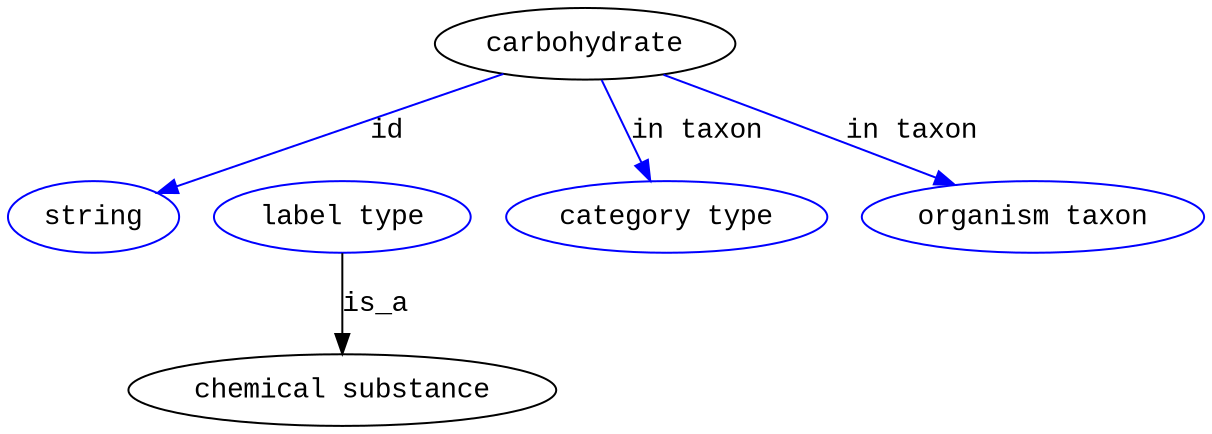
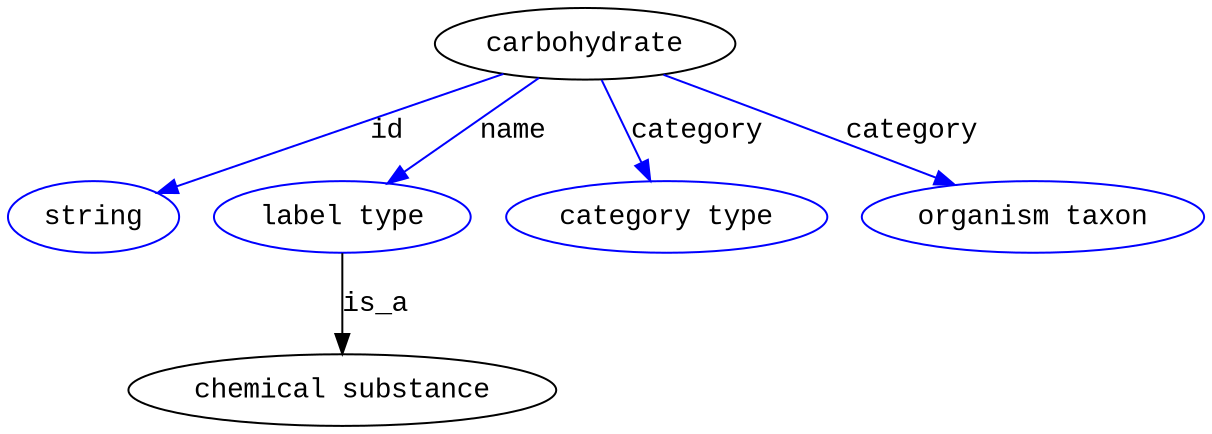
edge "carbohydrate" -> "label type": added, label "name"
edge "carbohydrate" -> "category type": label "in taxon" -> "category"
edge "carbohydrate" -> "organism taxon": label "in taxon" -> "category"
